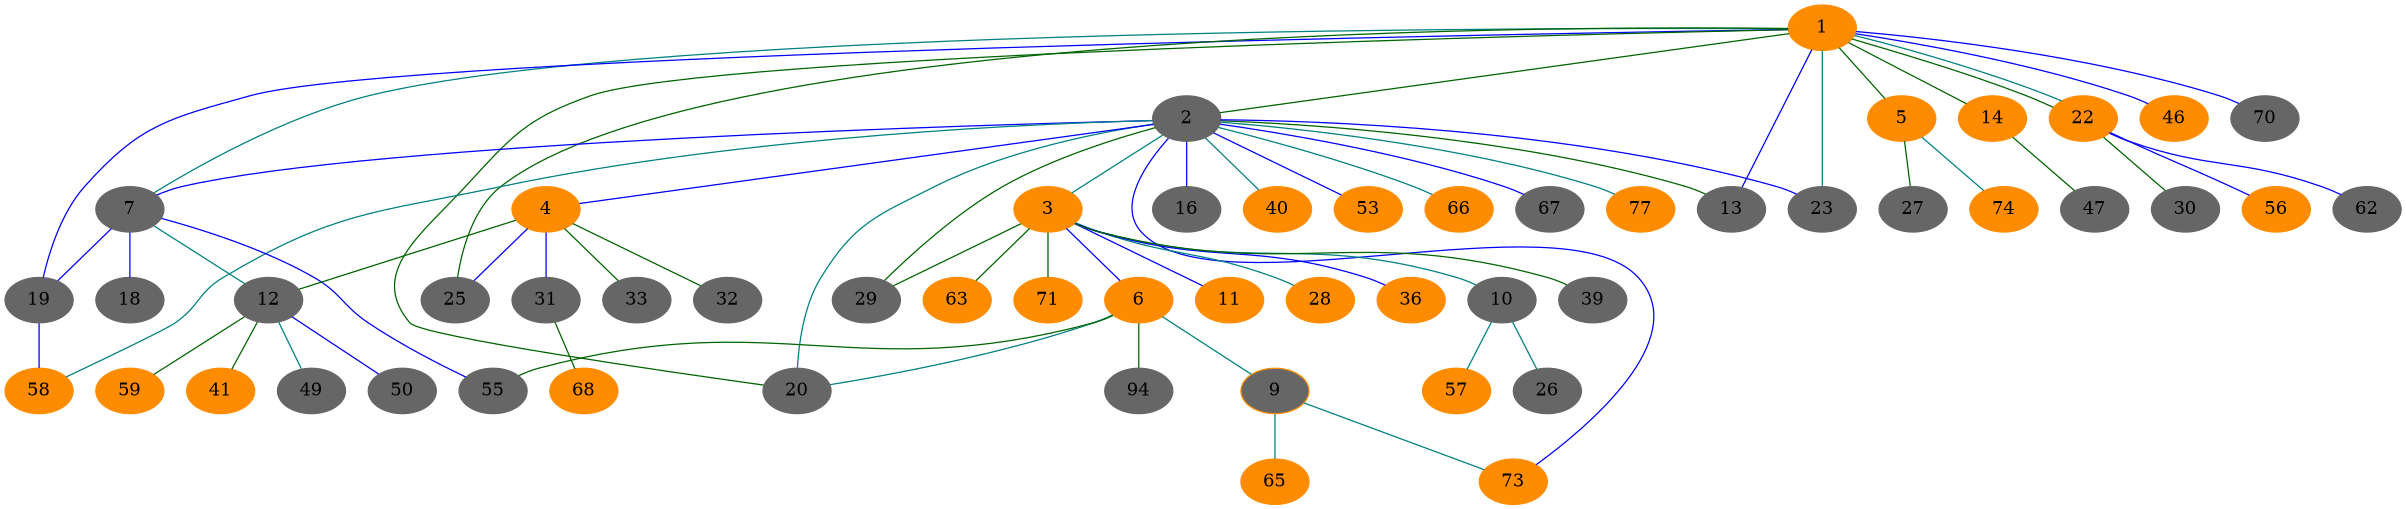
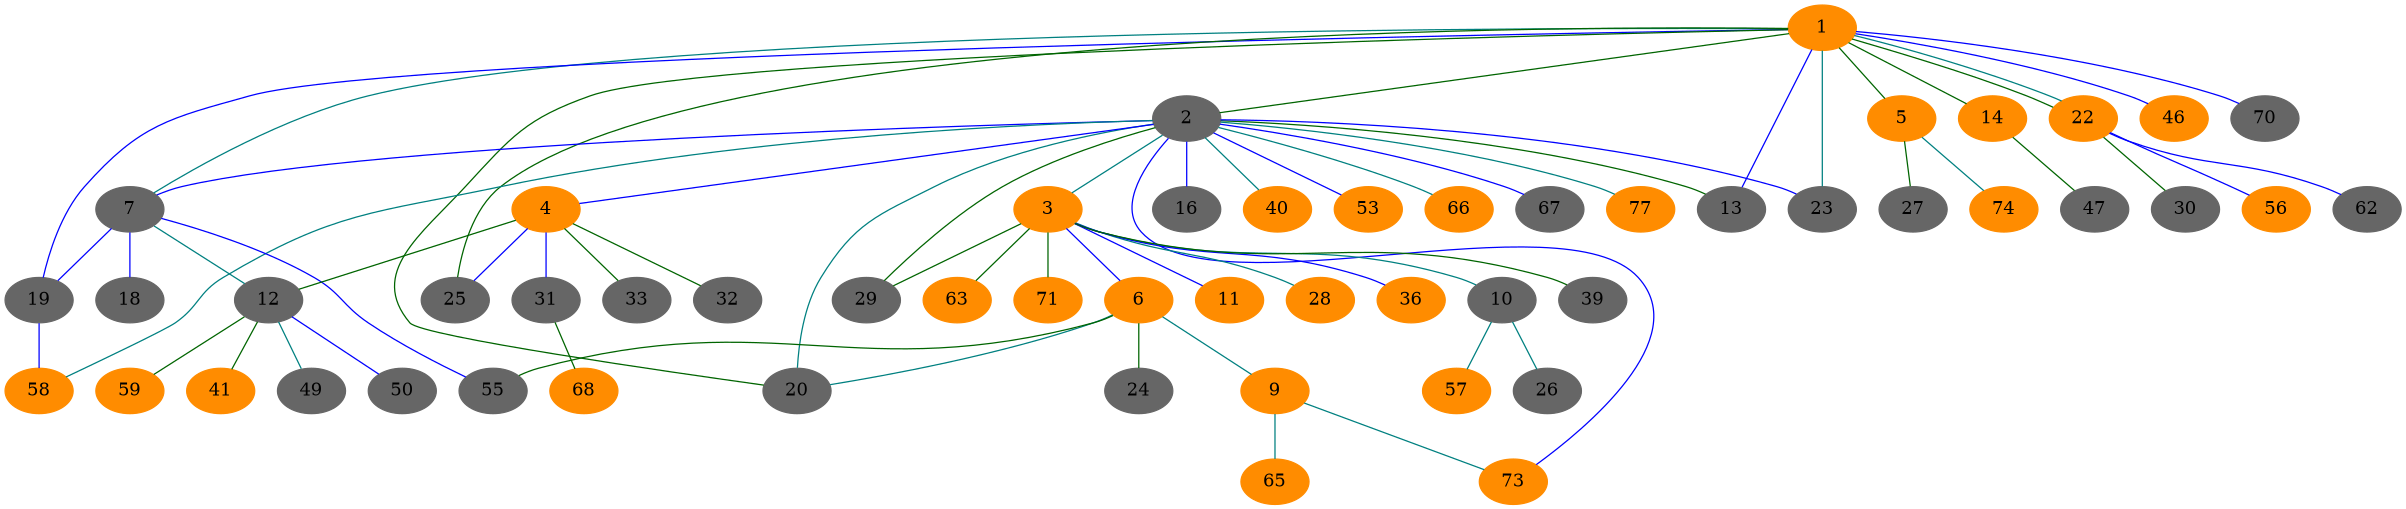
node "94": label "94" -> "24"
node "9": fillcolor gray40 -> darkorange
